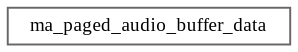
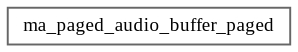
node "ma_paged_audio_buffer_data": label "ma_paged_audio_buffer_data" -> "ma_paged_audio_buffer_paged"
